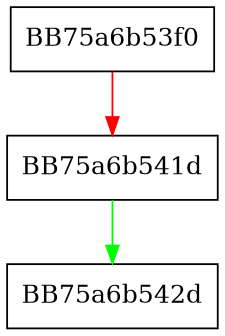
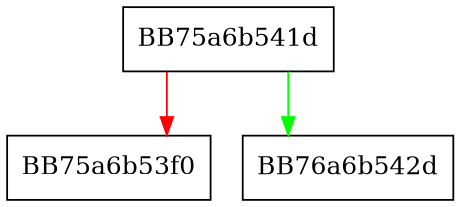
edge "BB75a6b53f0" -> "BB75a6b541d": reversed
node "BB75a6b542d": label "BB75a6b542d" -> "BB76a6b542d"
